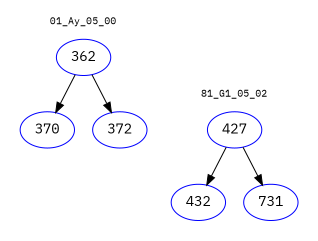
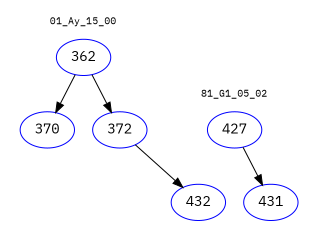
cluster "01_Ay_05_00": label "01_Ay_05_00" -> "01_Ay_15_00"
edge "427" -> "432": now "372" -> "432"
node "731": label "731" -> "431"
